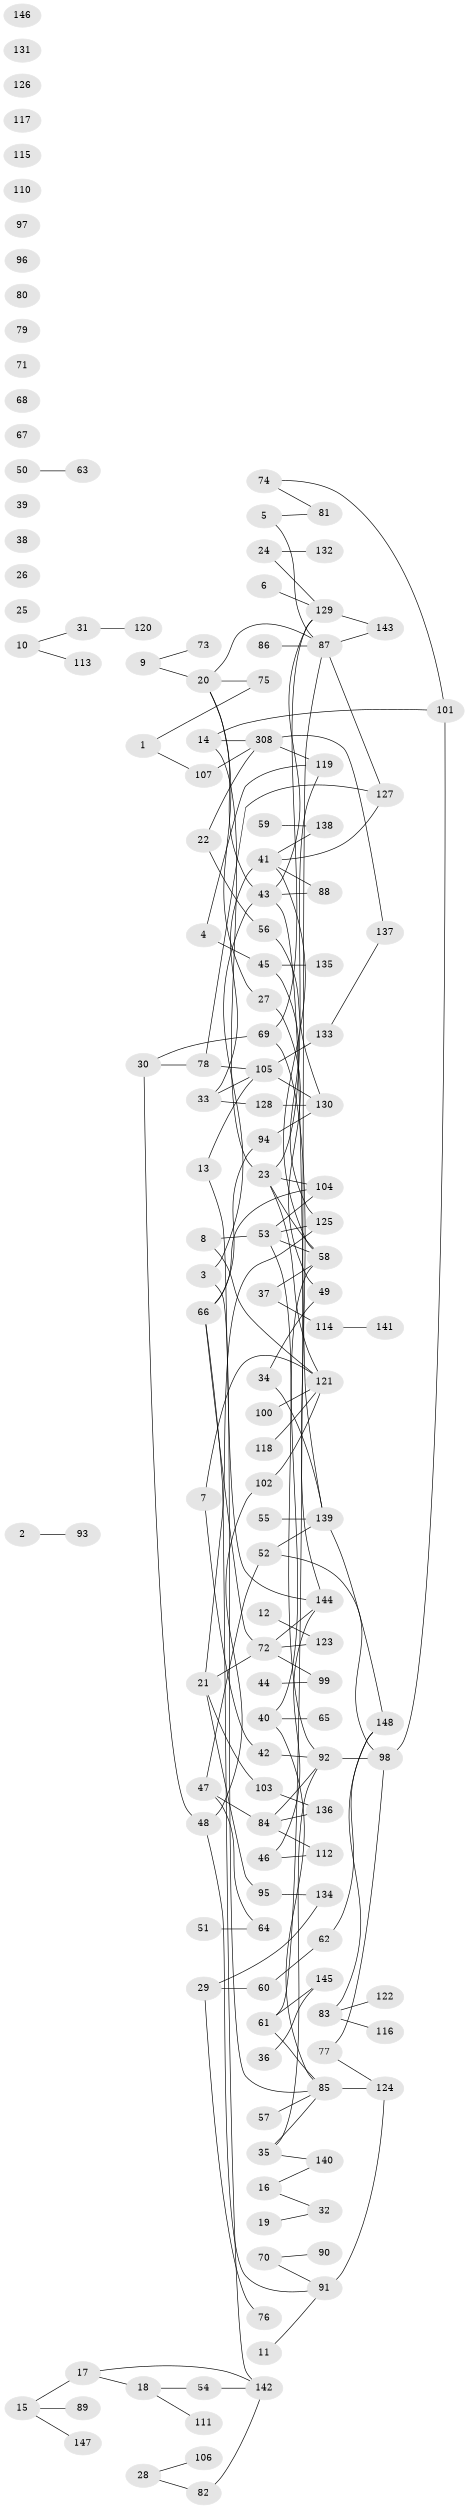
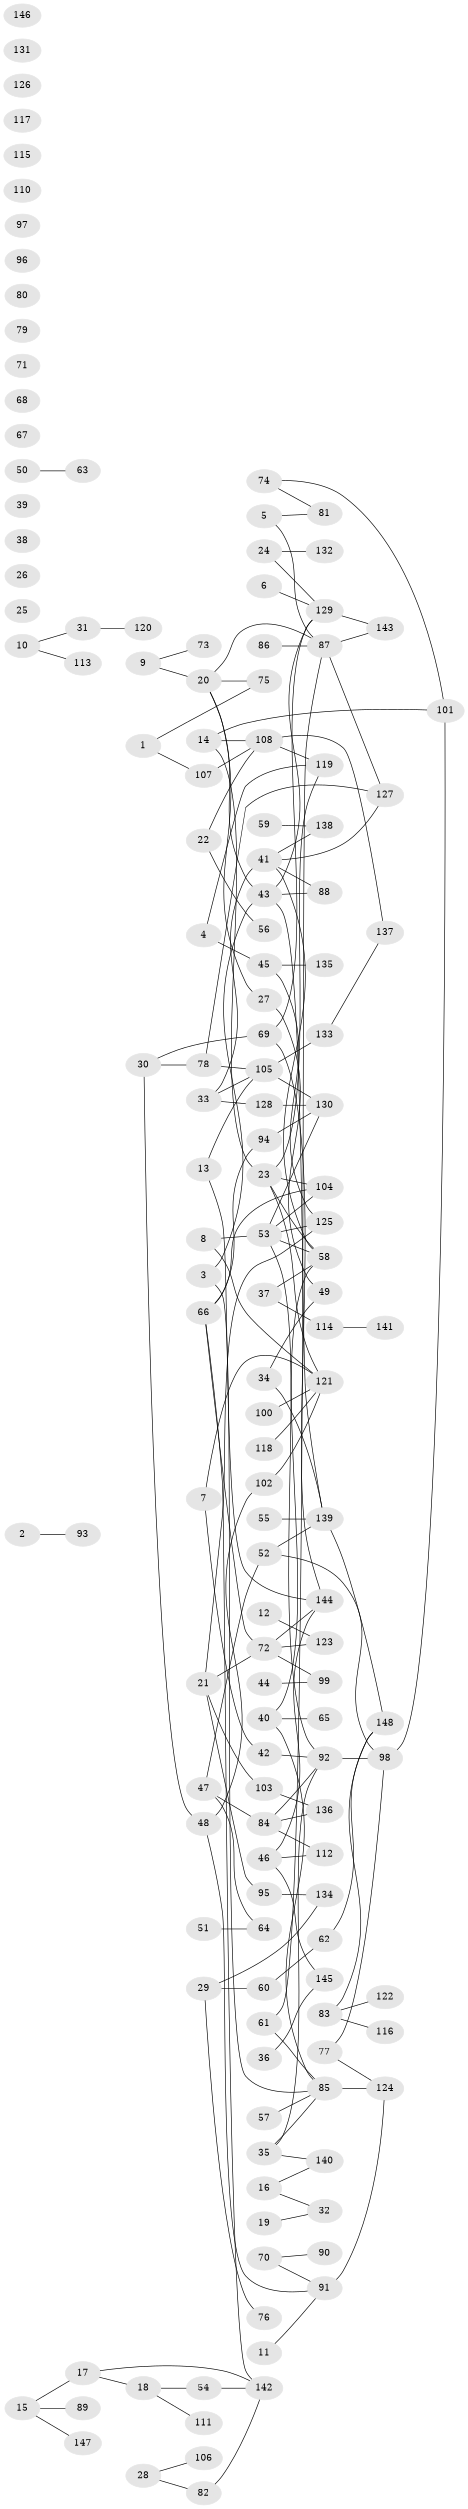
node "308": label "308" -> "108"
edge "56" -- "130": now "53" -- "130"
edge "145" -- "61": now "145" -- "46"
